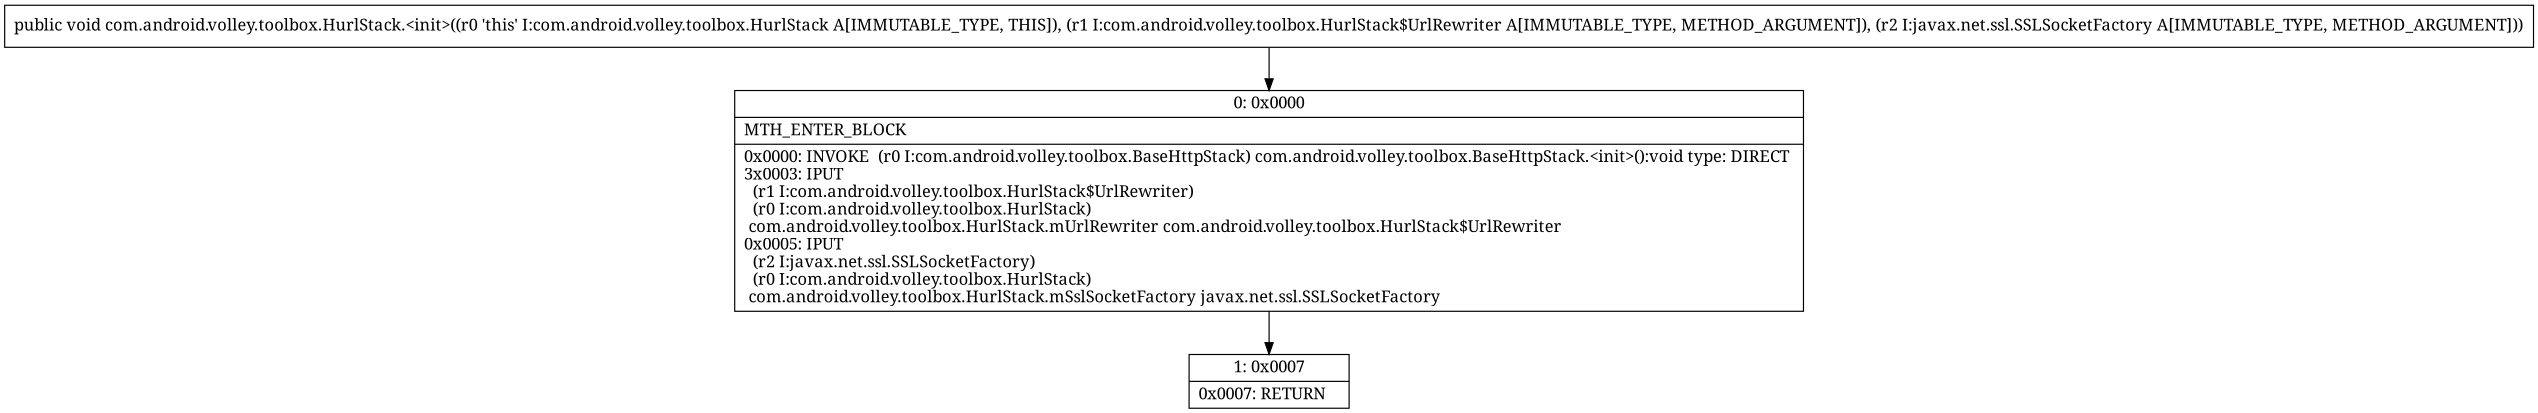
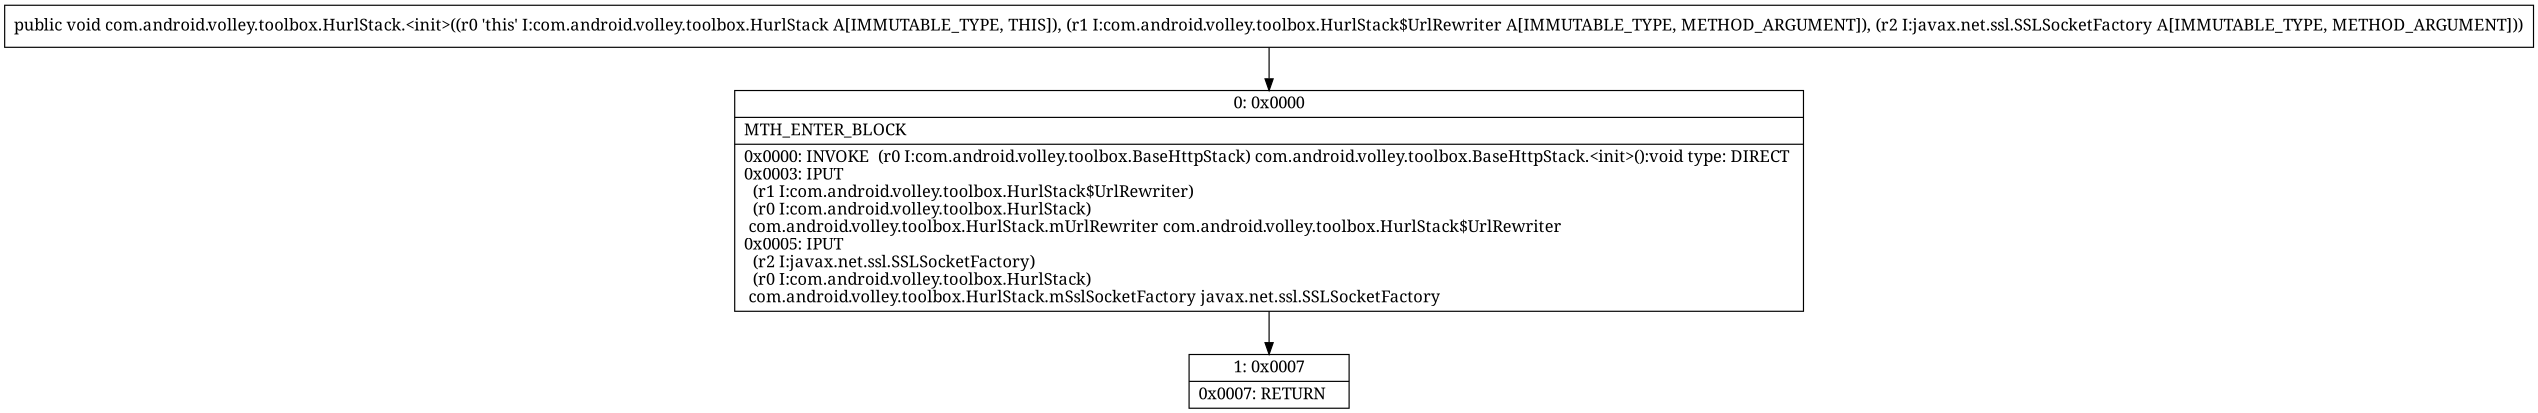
node "0: 0x0000": text "3x0003: IPUT" -> "0x0003: IPUT"
